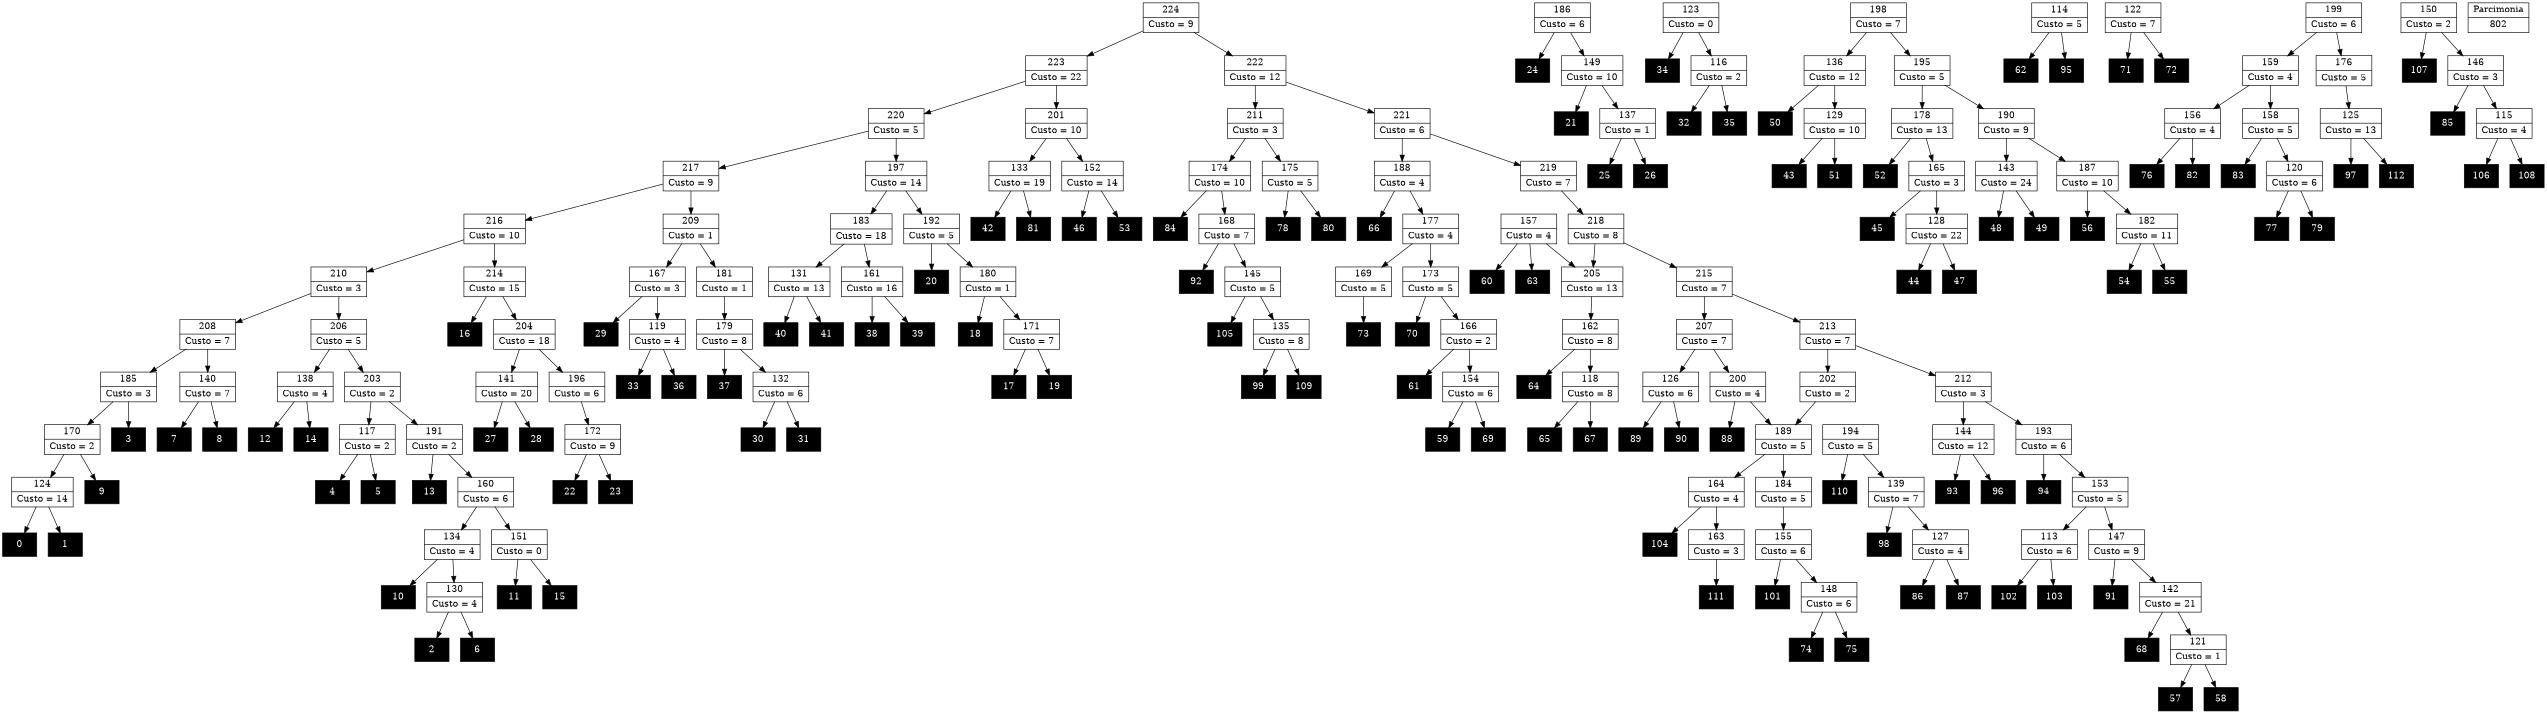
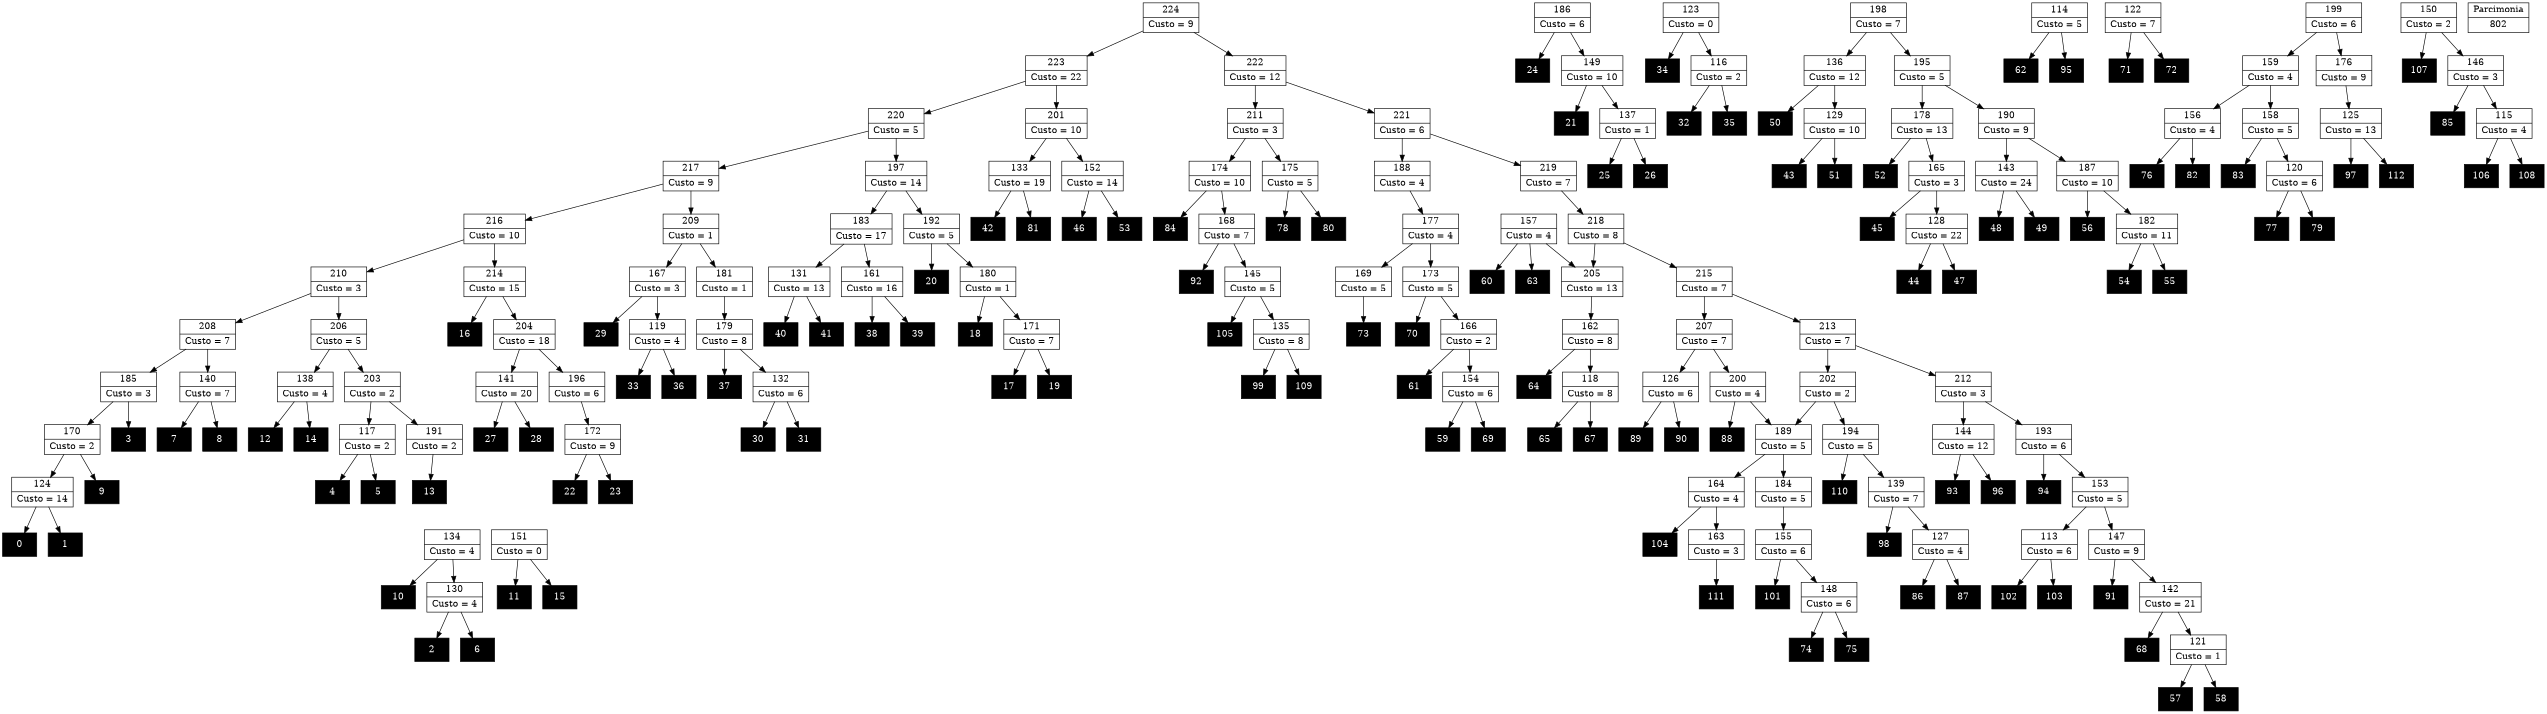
node "176": text "Custo = 5" -> "Custo = 9"
node "66": removed
node "183": text "Custo = 18" -> "Custo = 17"
edge "202" -> "194": added
node "160": removed
